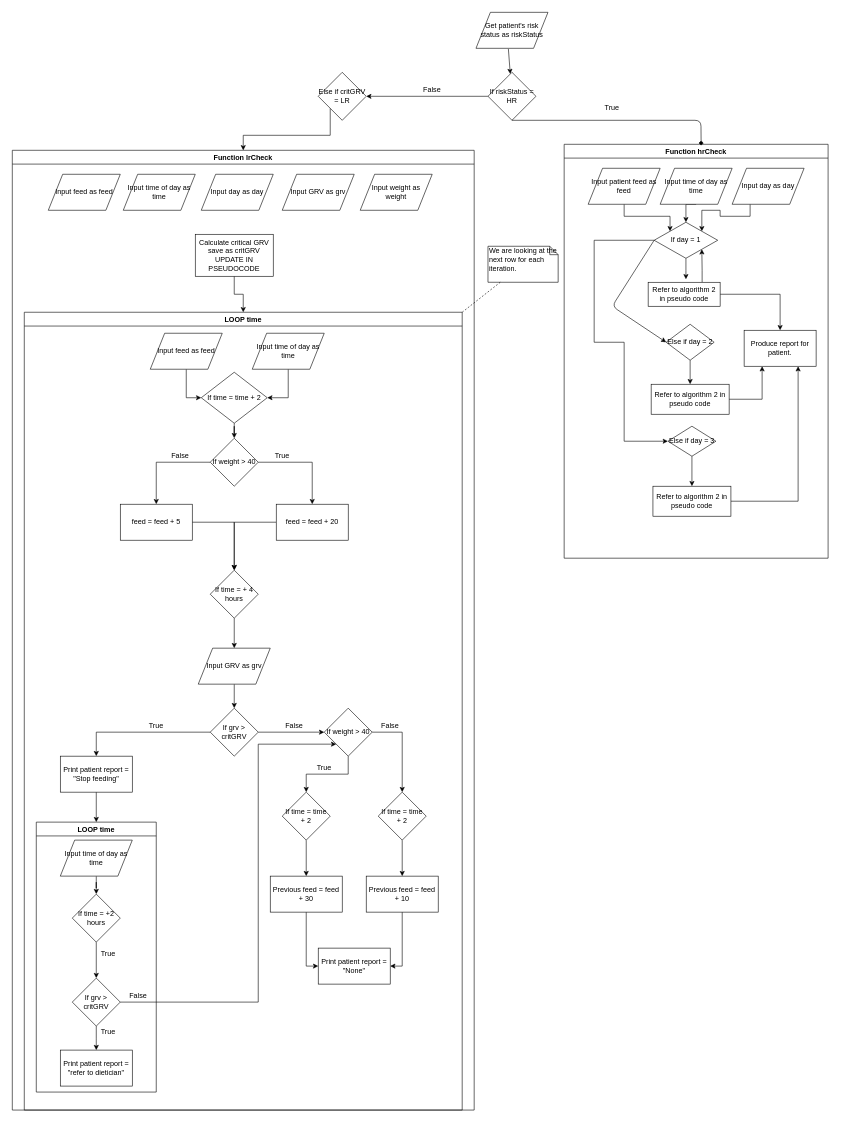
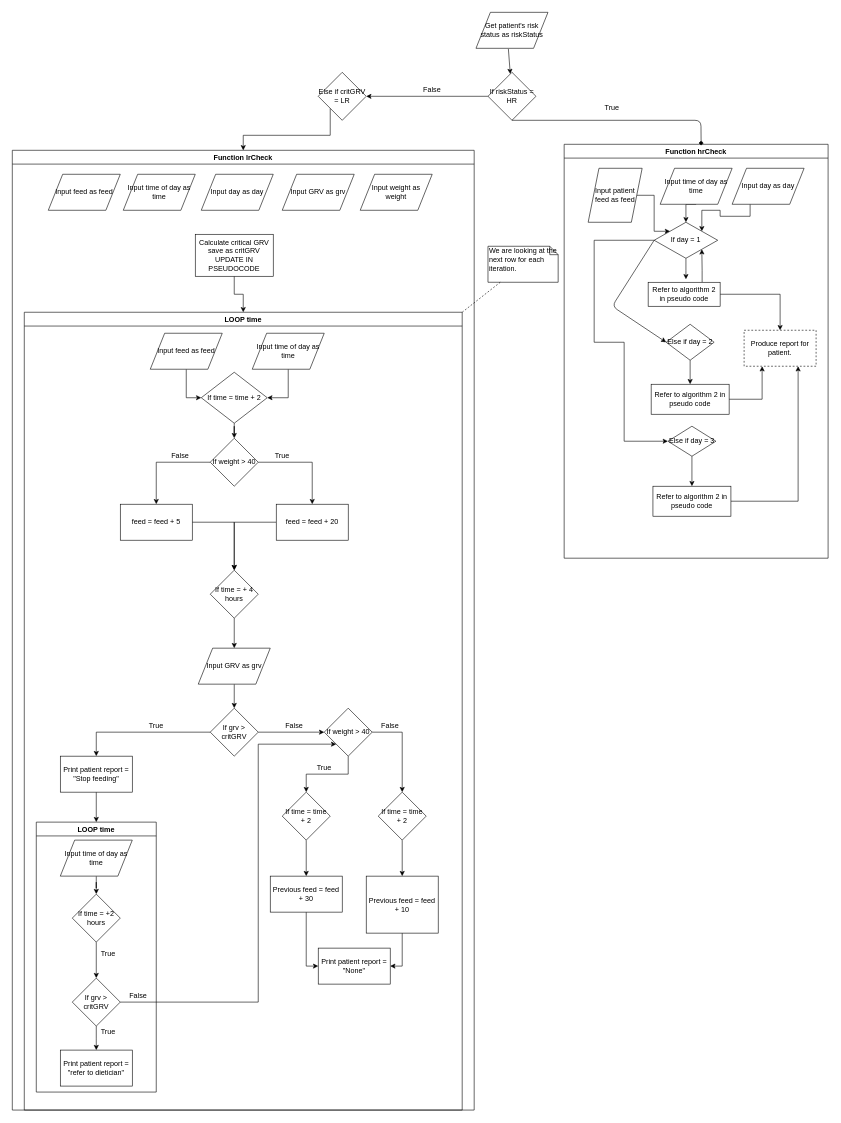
node "Input patient feed as feed": size 72x36 -> 54x54
node "Produce report for patient.": style solid -> dashed
node "Previous feed = feed + 10": size 72x36 -> 72x57
